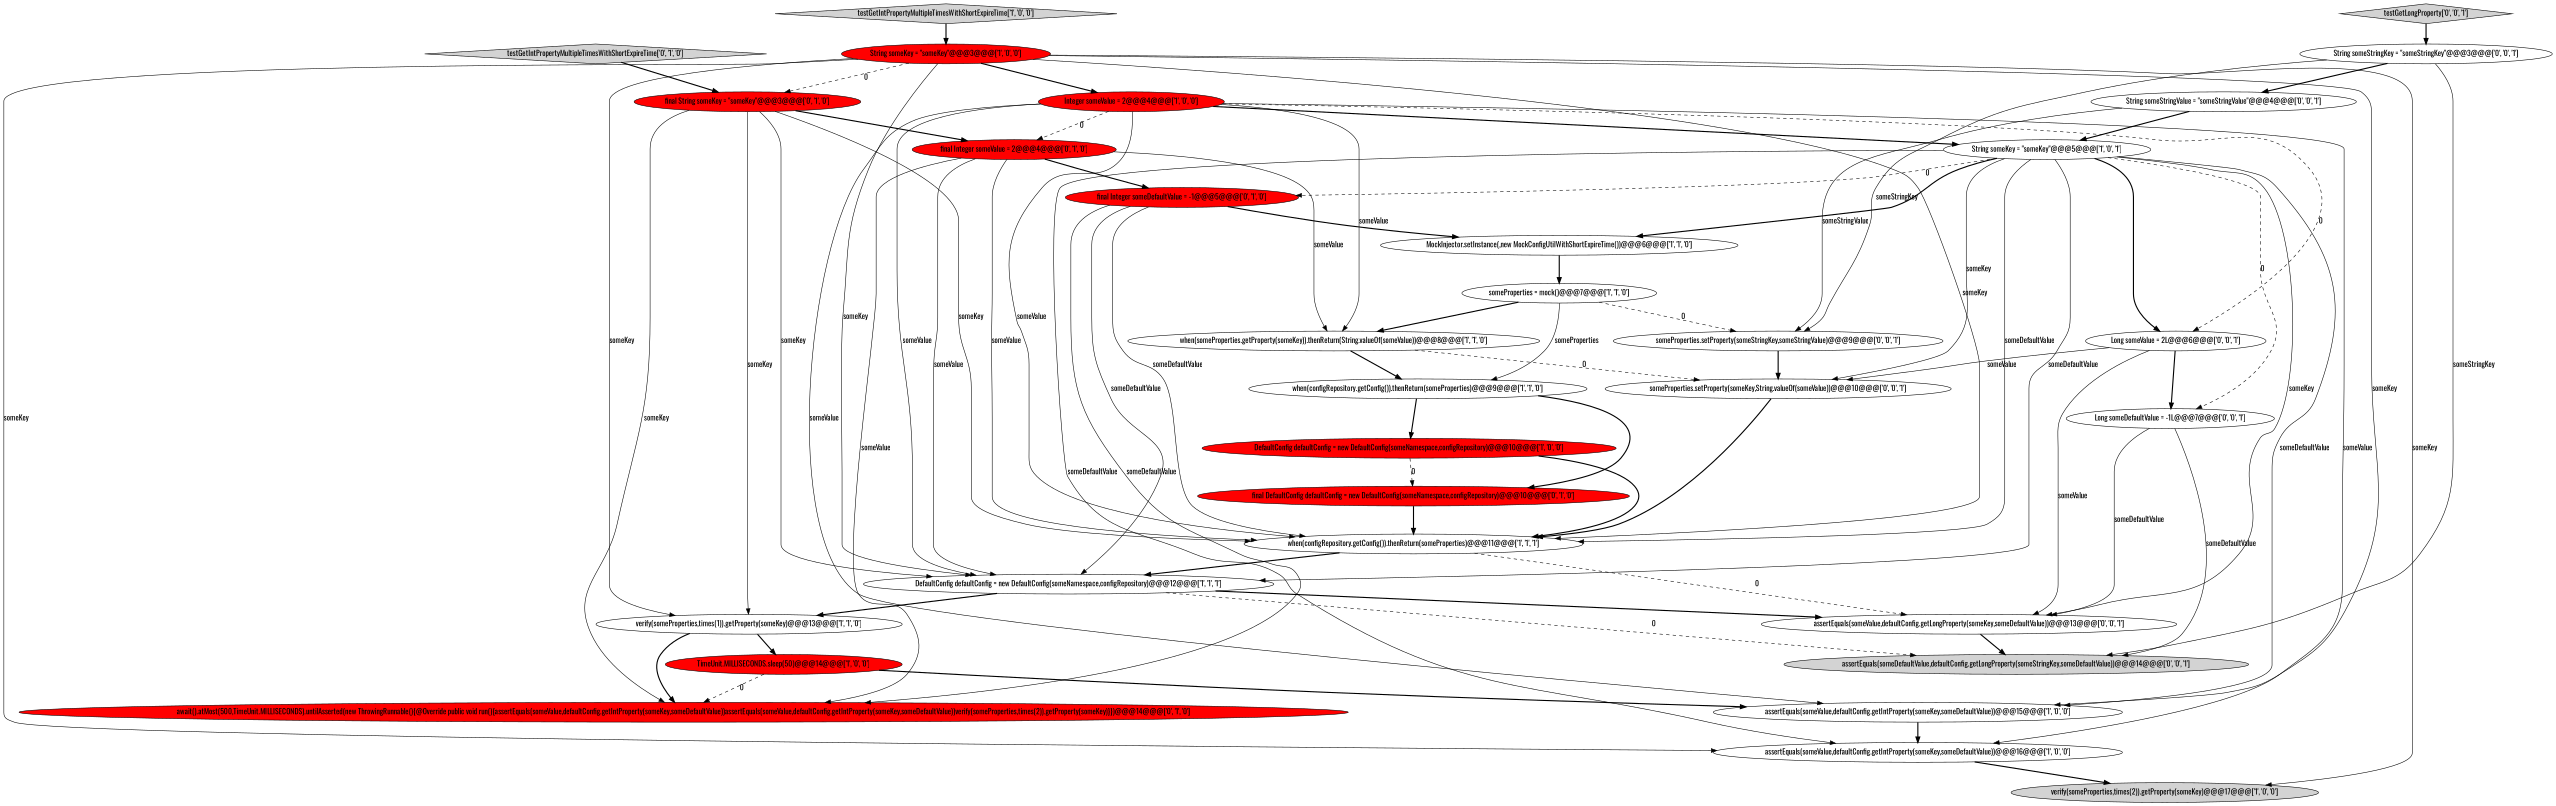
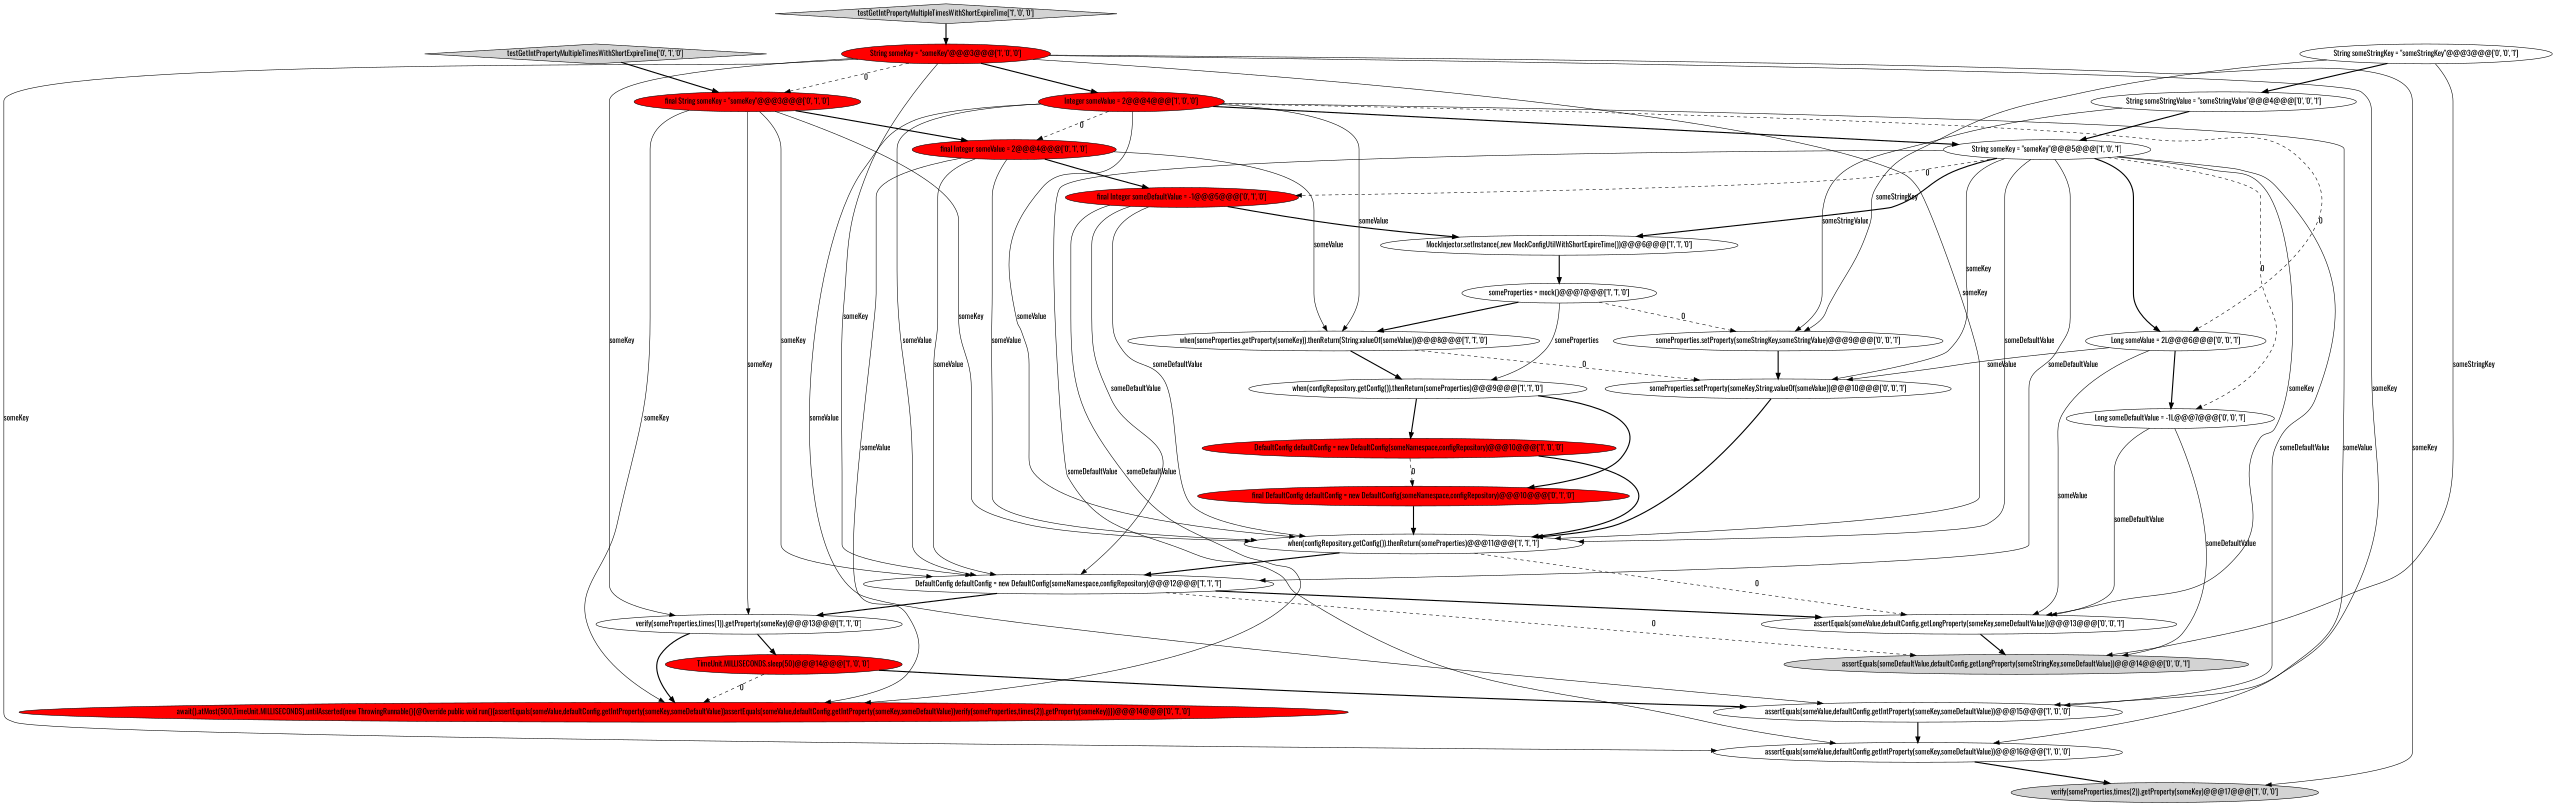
node "testGetLongProperty['0', '0', '1']": removed
